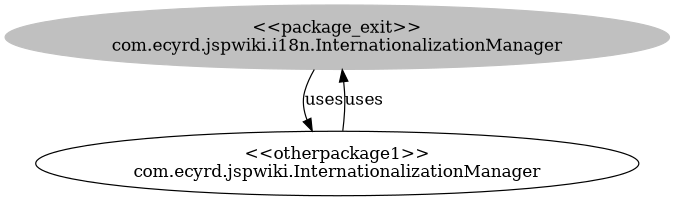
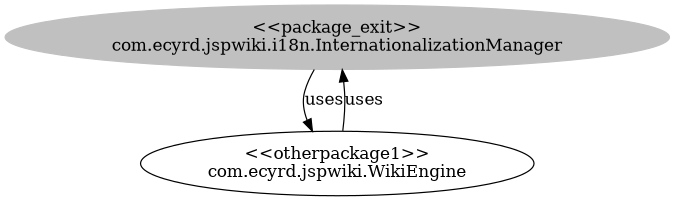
node "<<otherpackage1>> com.ecyrd.jspwiki.InternationalizationManager": label "<<otherpackage1>> com.ecyrd.jspwiki.InternationalizationManager" -> "<<otherpackage1>> com.ecyrd.jspwiki.WikiEngine"
